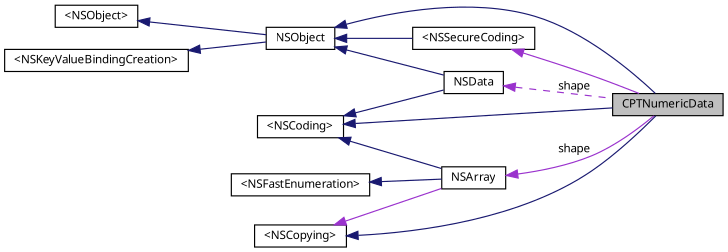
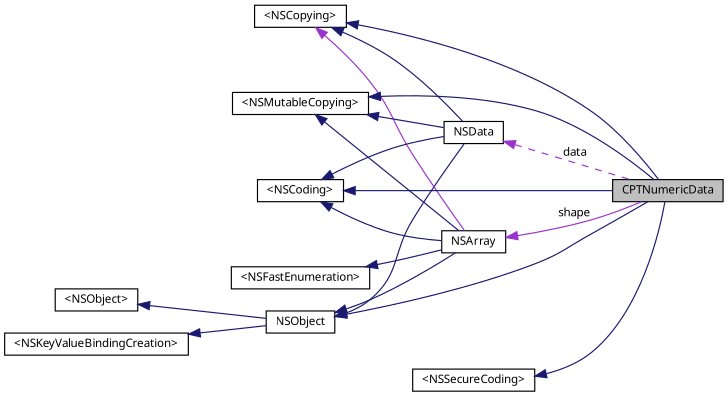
edge "<NSSecureCoding>" -> "NSObject": now "NSArray" -> "NSObject"
edge "NSData" -> "<NSCopying>": added
edge "CPTNumericData" -> "<NSSecureCoding>": color darkorchid3 -> midnightblue
edge "CPTNumericData" -> "NSData": label " shape" -> " data"
node "<NSMutableCopying>": added
